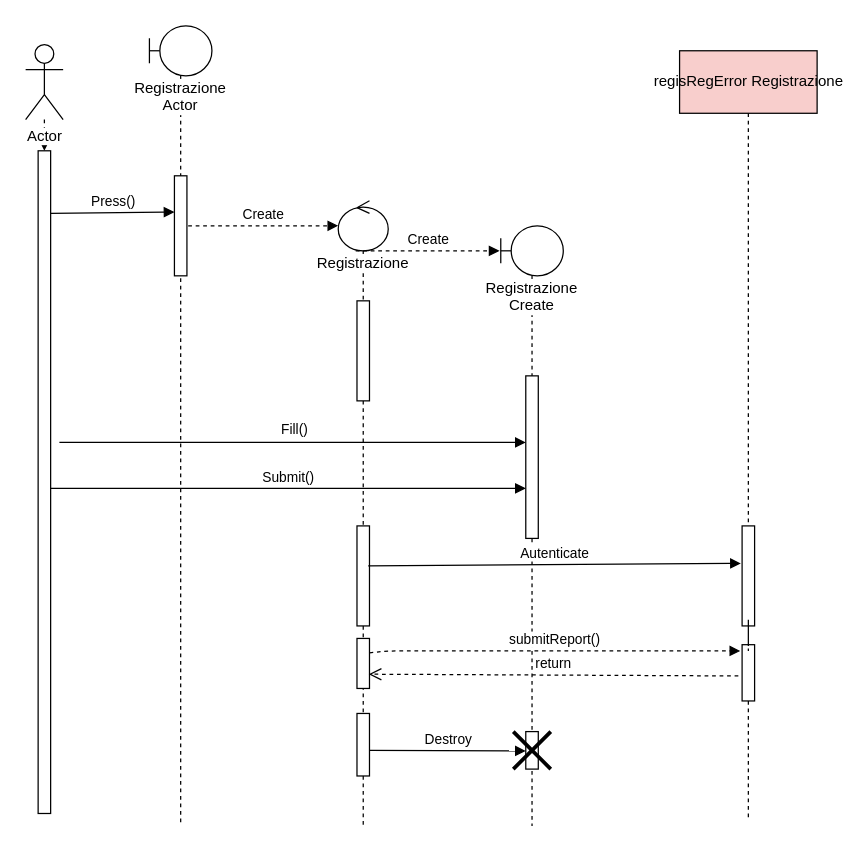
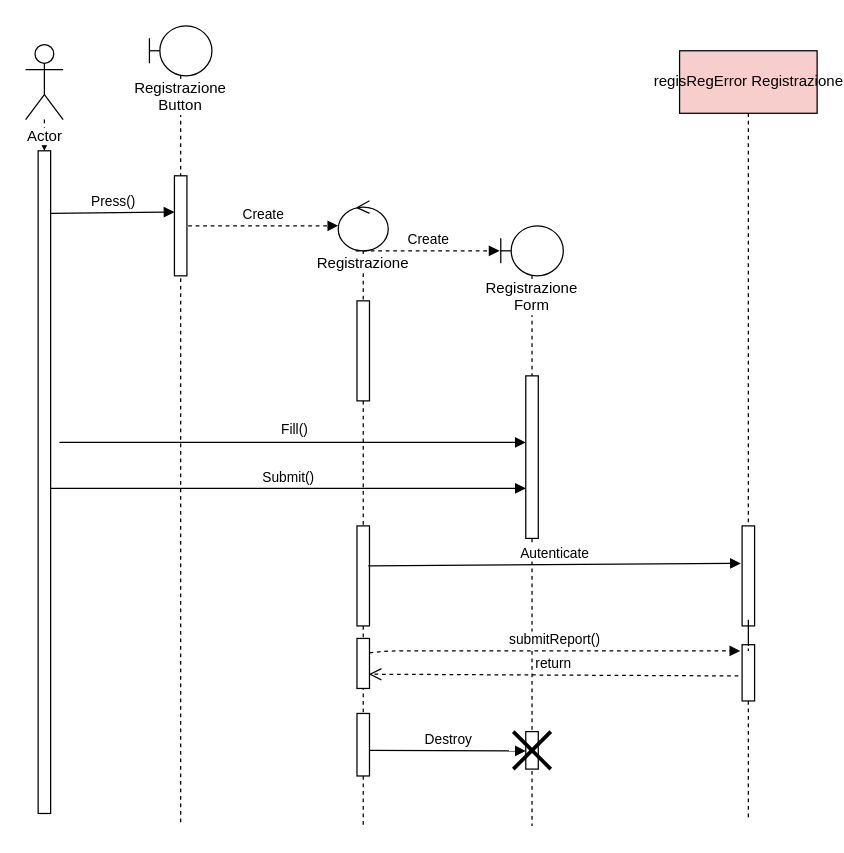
node "Registrazione Actor": label "Registrazione Actor" -> "Registrazione Button"
node "Registrazione Create": label "Registrazione Create" -> "Registrazione Form"
